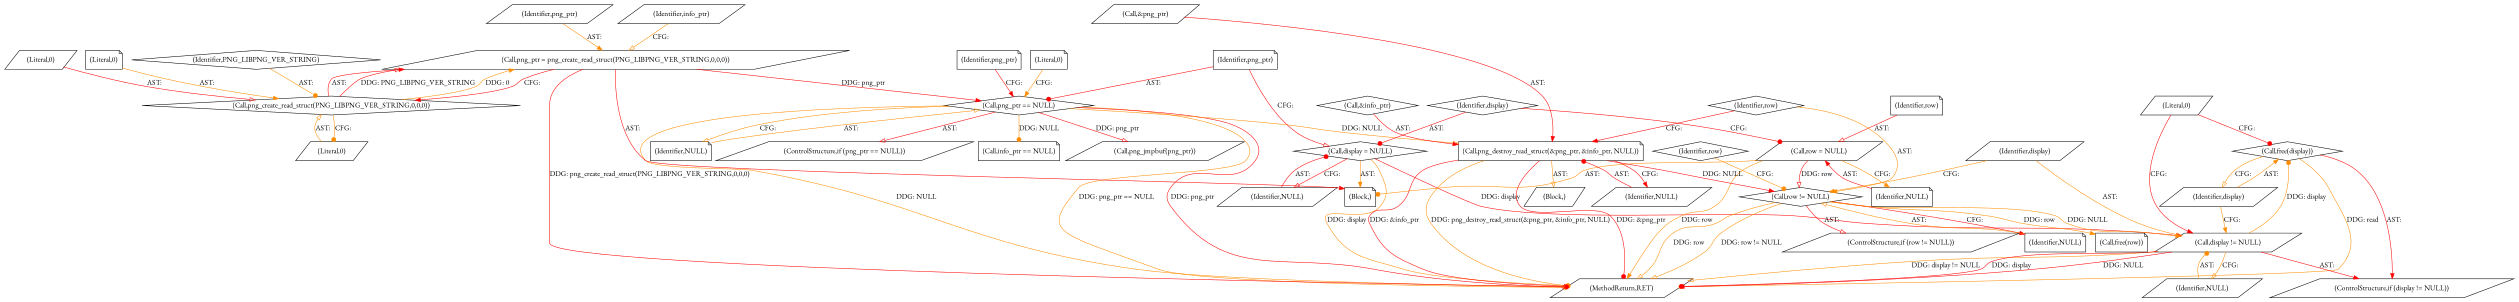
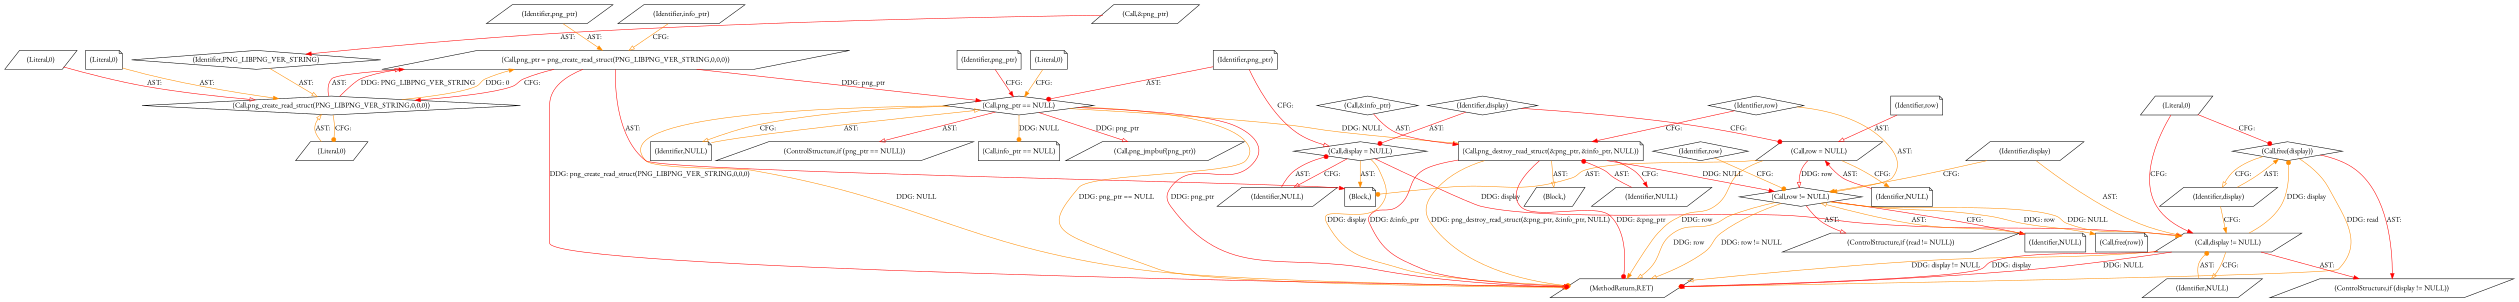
edge "(Call,&png_ptr)" -> "(Call,png_destroy_read_struct(&png_ptr, &info_ptr, NULL))": now "(Call,&png_ptr)" -> "(Identifier,PNG_LIBPNG_VER_STRING)"
edge "(Identifier,PNG_LIBPNG_VER_STRING)" -> "(Call,png_create_read_struct(PNG_LIBPNG_VER_STRING,0,0,0))": arrowhead dot -> onormal
node "(ControlStructure,if (row != NULL))": label "(ControlStructure,if (row != NULL))" -> "(ControlStructure,if (read != NULL))"
